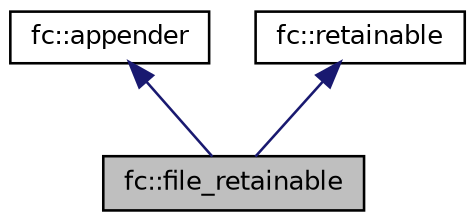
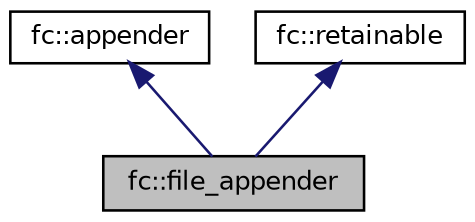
node "fc::file_retainable": label "fc::file_retainable" -> "fc::file_appender"
